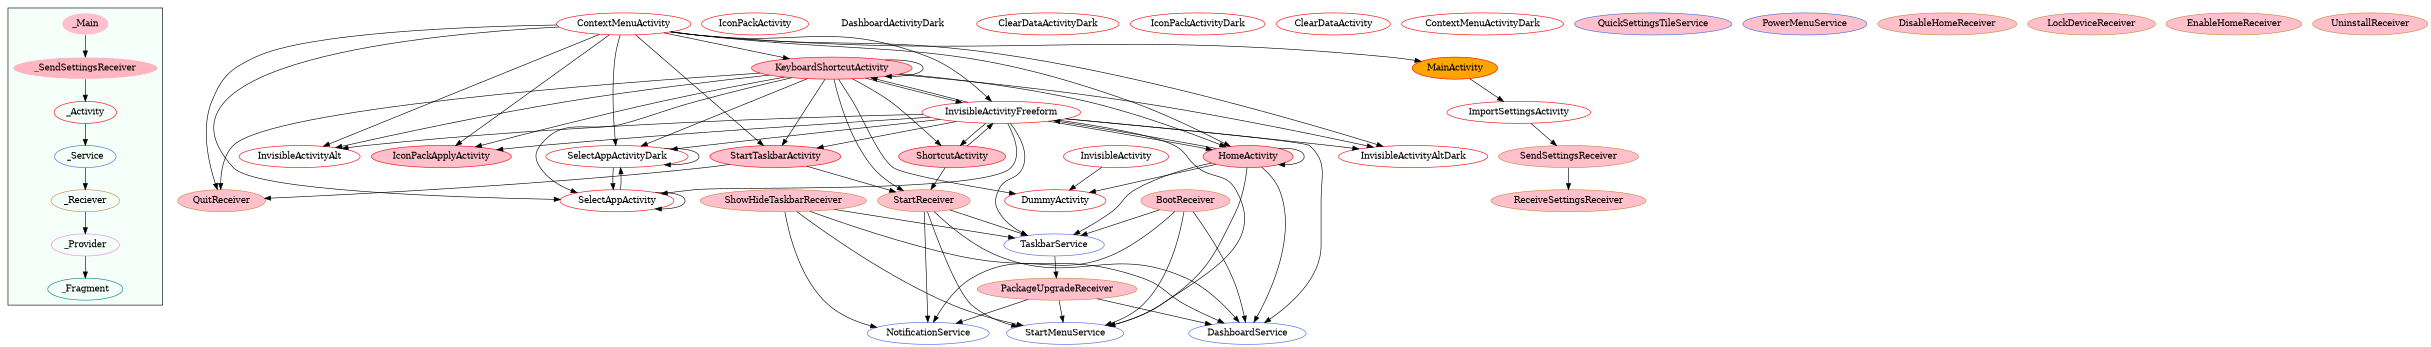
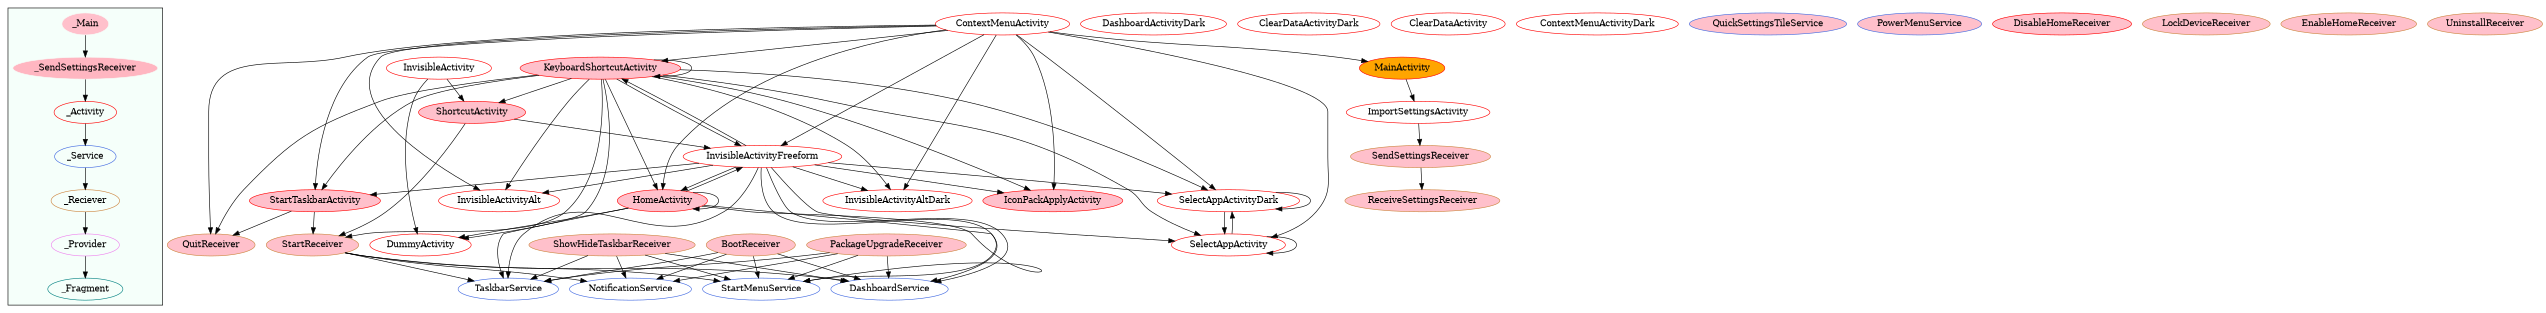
node "IconPackActivity": removed
node "DashboardActivityDark": color mintcream -> red
node "IconPackActivityDark": removed
node "DisableHomeReceiver": color peru -> red
edge "InvisibleActivityFreeform" -> "ShortcutActivity": now "InvisibleActivity" -> "ShortcutActivity"
edge "TaskbarService" -> "PackageUpgradeReceiver": reversed
